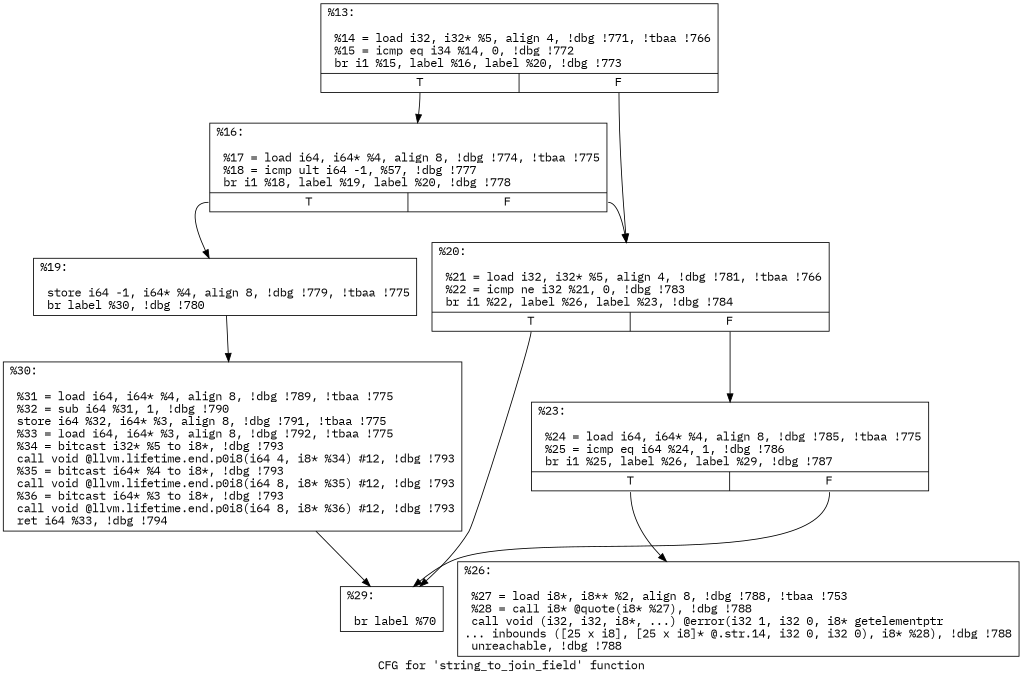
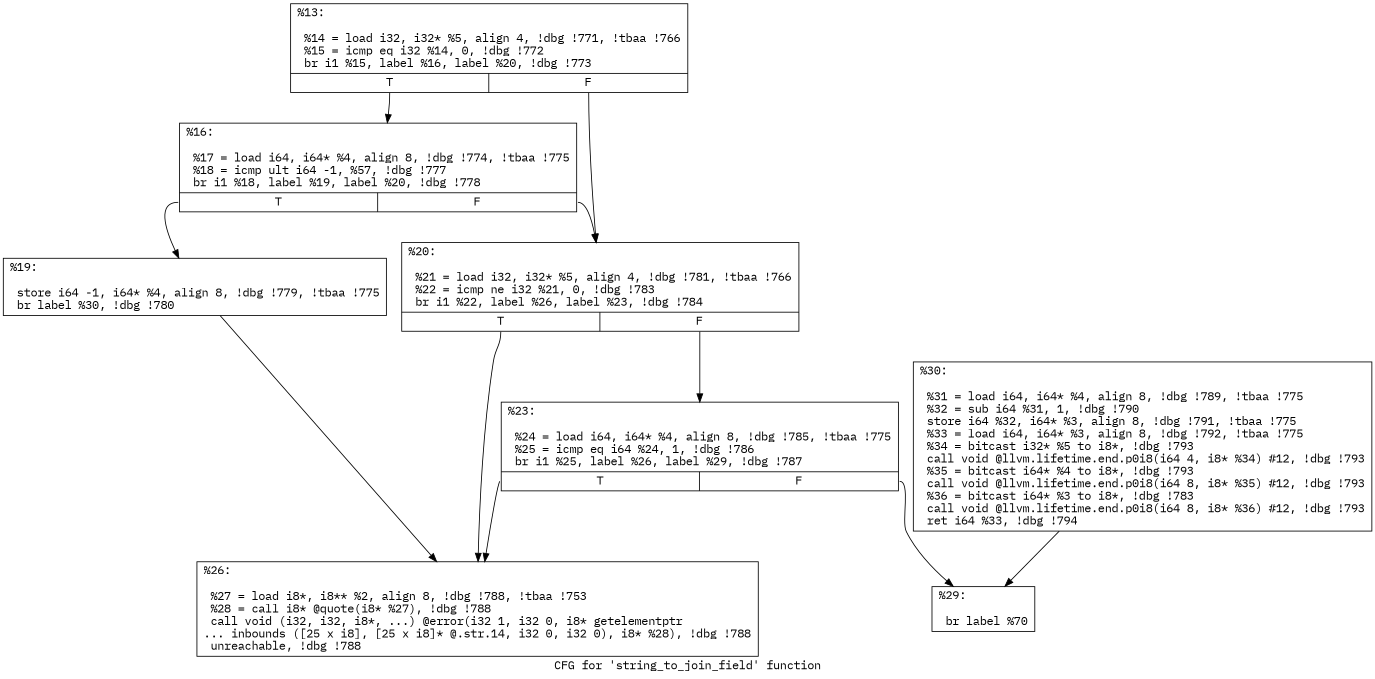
node "%13:": text "%15 = icmp eq i34 %14, 0, !dbg !772" -> "%15 = icmp eq i32 %14, 0, !dbg !772"
edge "%19:" -> "%30:": now "%19:" -> "%26:"
edge "%20:" -> "%29:": now "%20:" -> "%26:"
node "%30:": text "%36 = bitcast i64* %3 to i8*, !dbg !793" -> "%36 = bitcast i64* %3 to i8*, !dbg !783"
